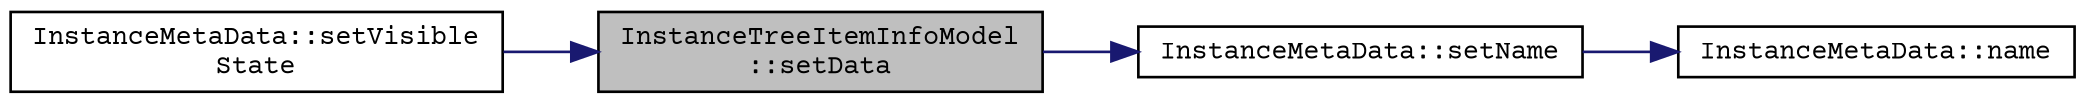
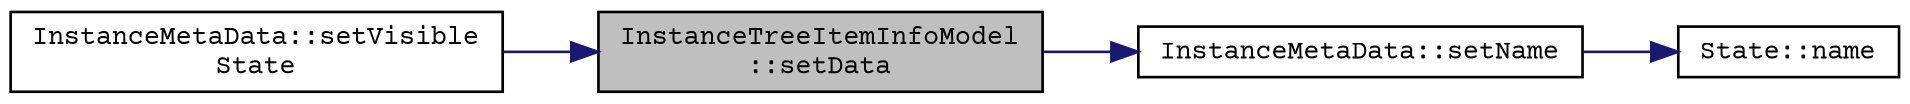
node "InstanceMetaData::name": label "InstanceMetaData::name" -> "State::name"
